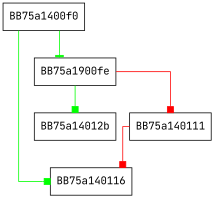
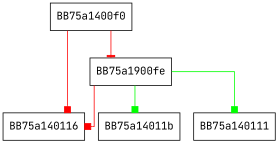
edge "BB75a1400f0" -> "BB75a1900fe": color green -> red
edge "BB75a1900fe" -> "BB75a140111": color red -> green
edge "BB75a1400f0" -> "BB75a140116": color green -> red
node "BB75a14012b": label "BB75a14012b" -> "BB75a14011b"
edge "BB75a140111" -> "BB75a140116": now "BB75a1900fe" -> "BB75a140116"
